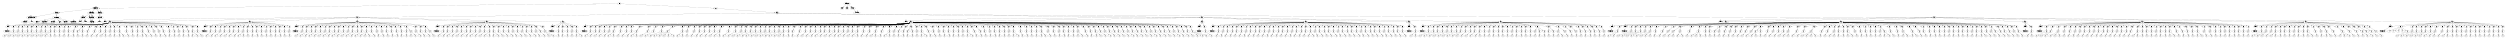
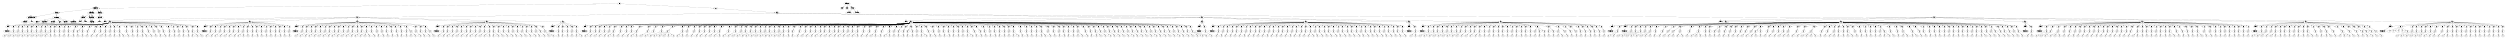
node "surname": added
